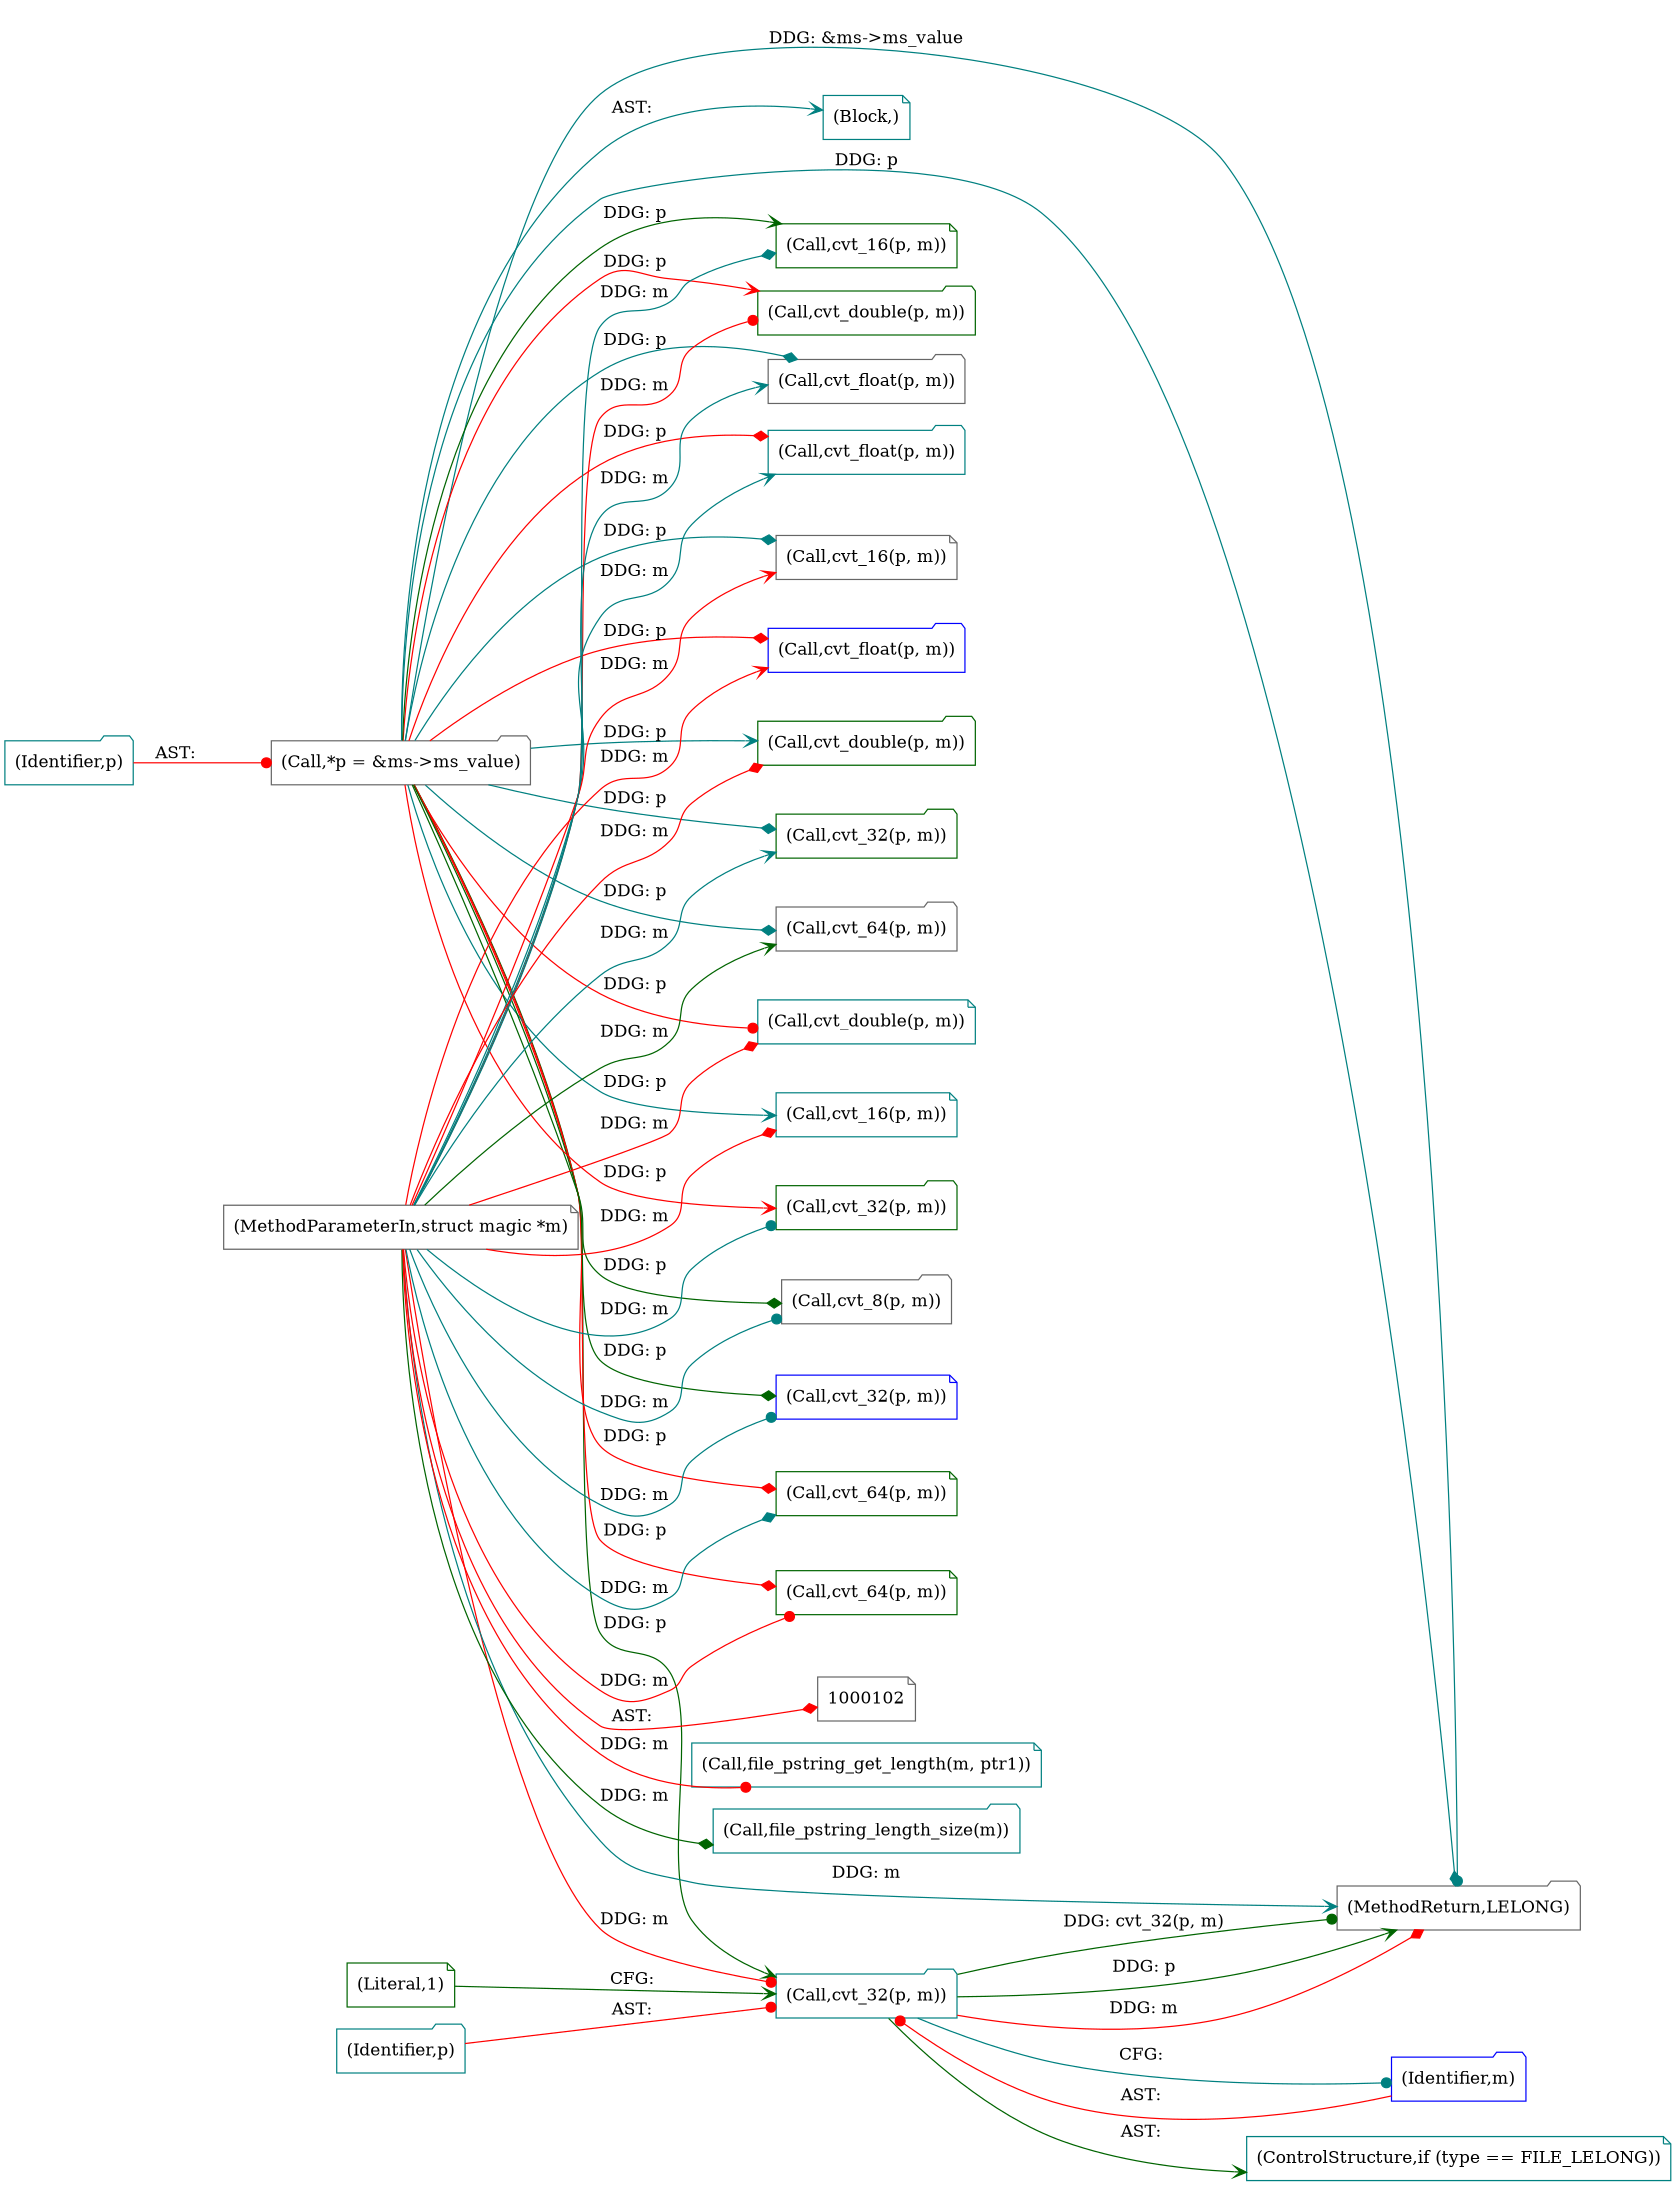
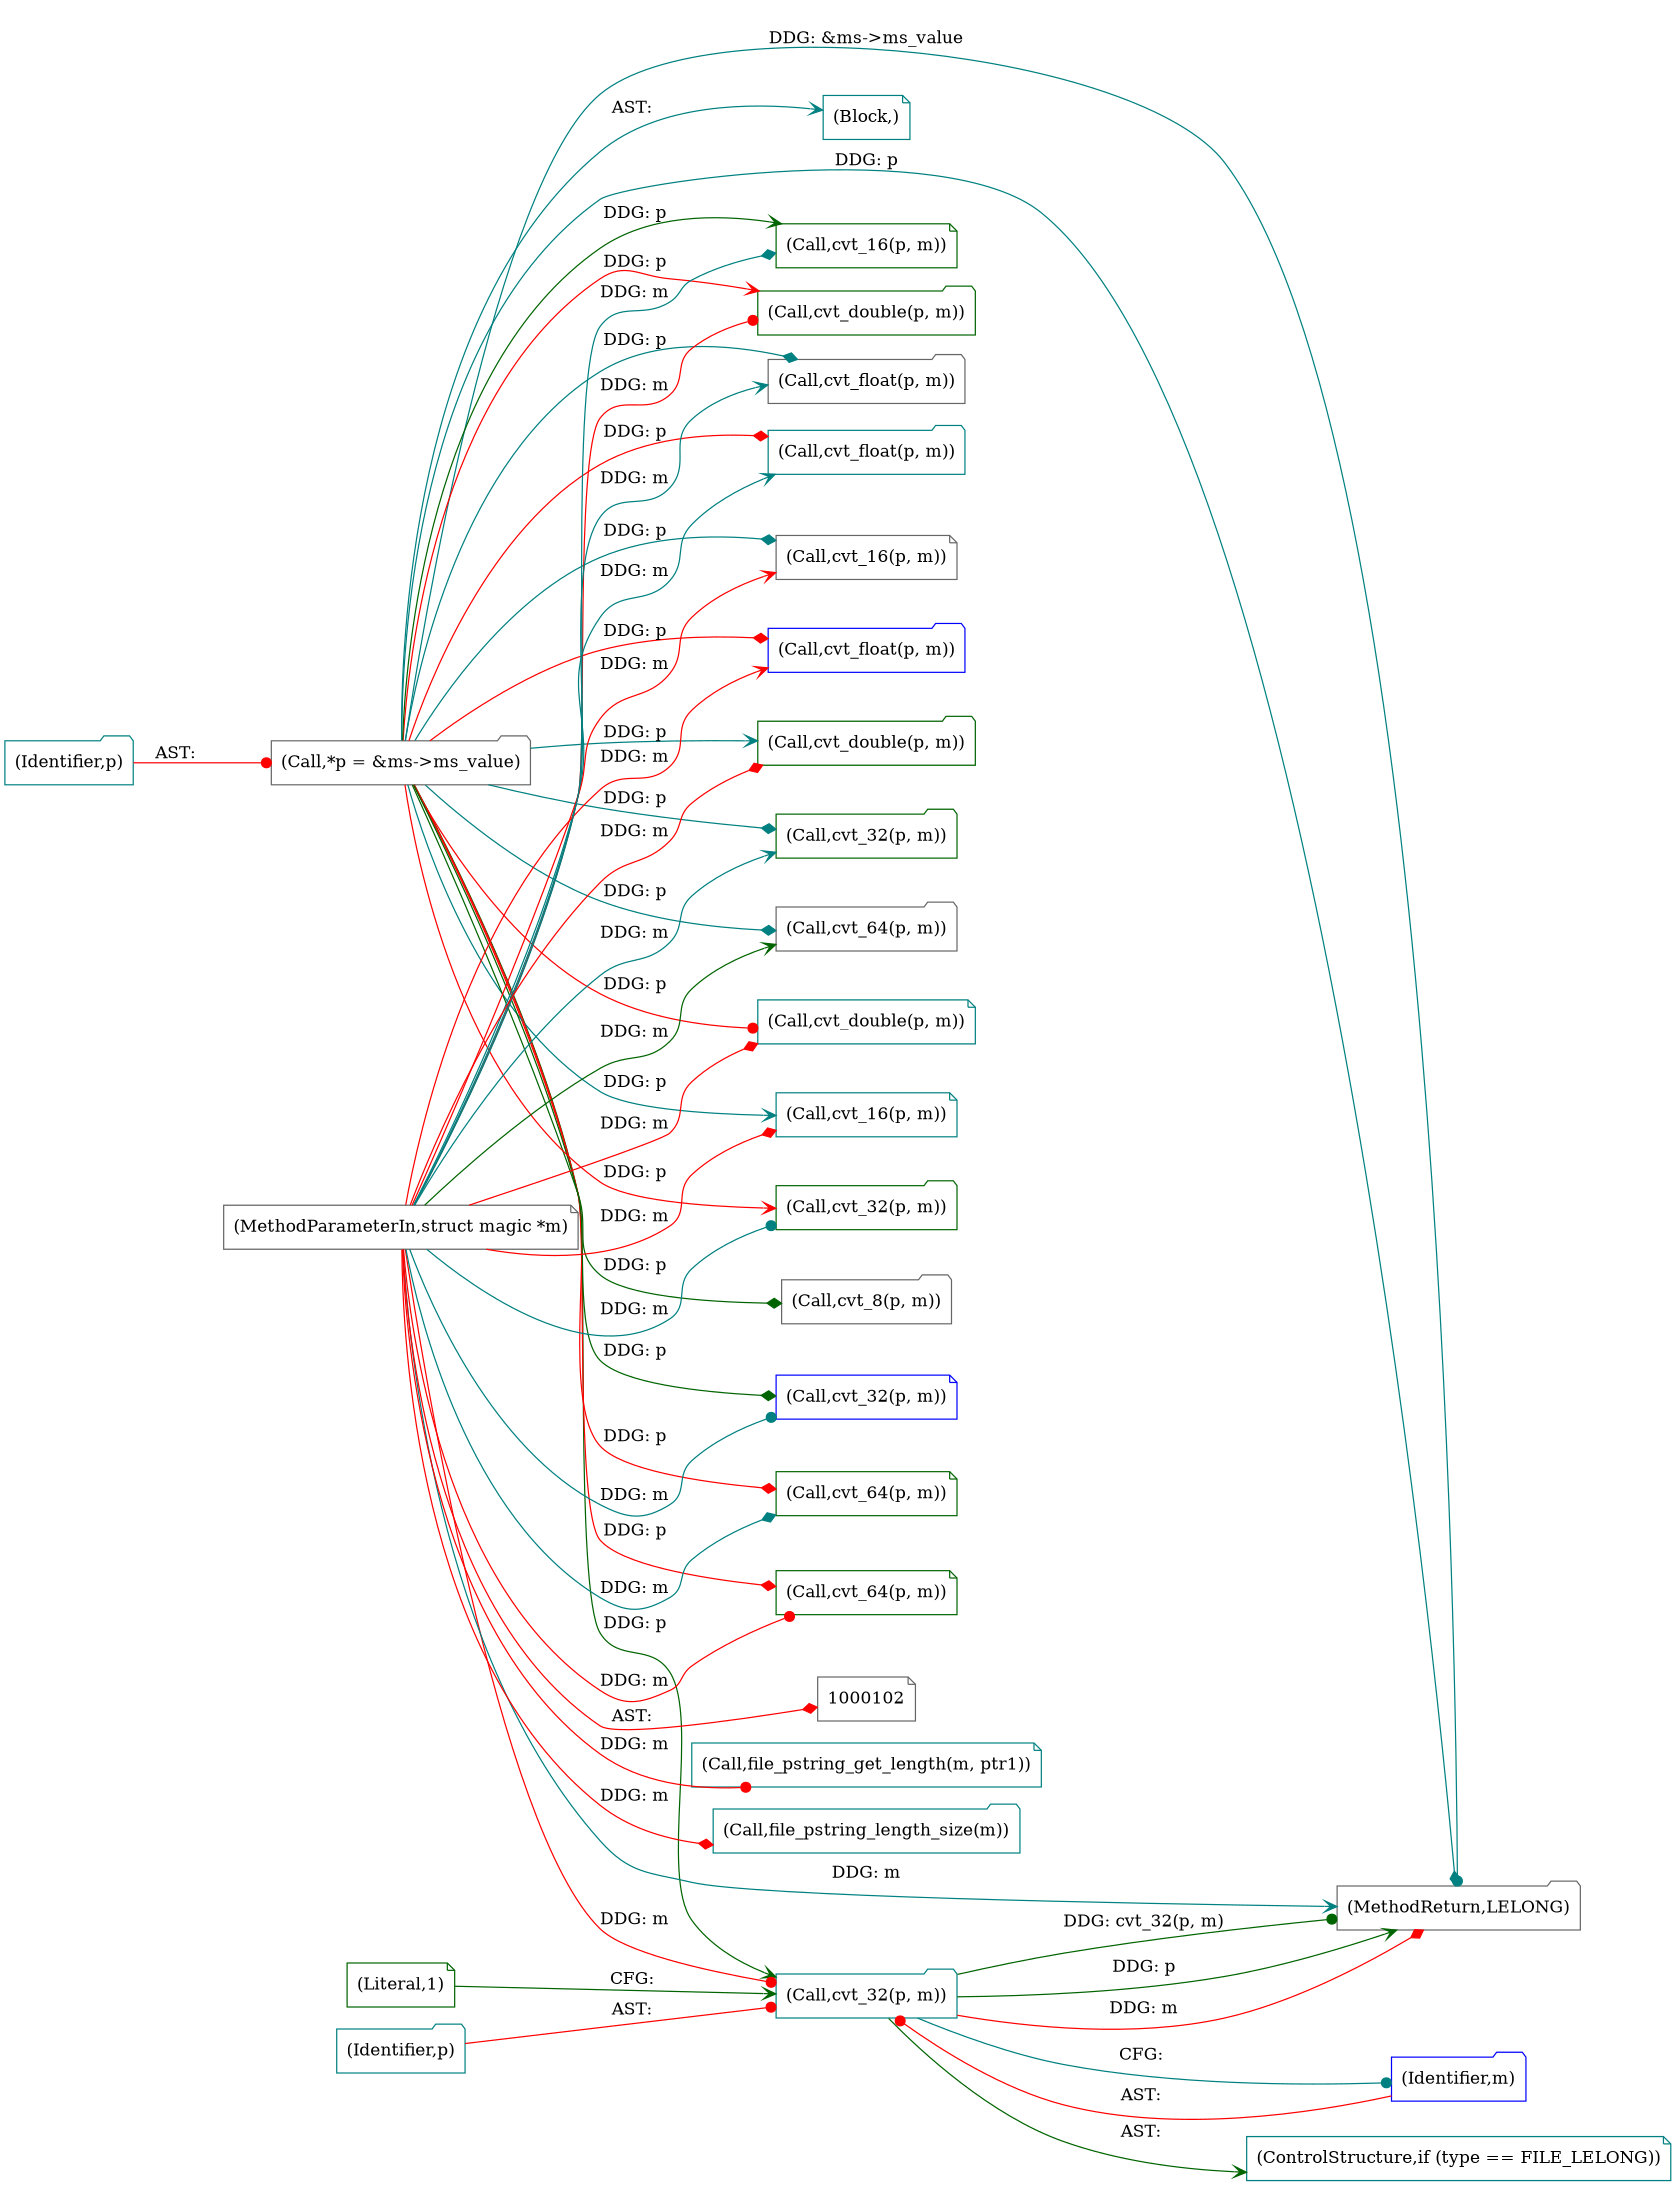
edge "(MethodParameterIn,struct magic *m)" -> "(Call,cvt_8(p, m))": removed, label "DDG: m"
edge "(MethodParameterIn,struct magic *m)" -> "(Call,file_pstring_length_size(m))": color darkgreen -> red
